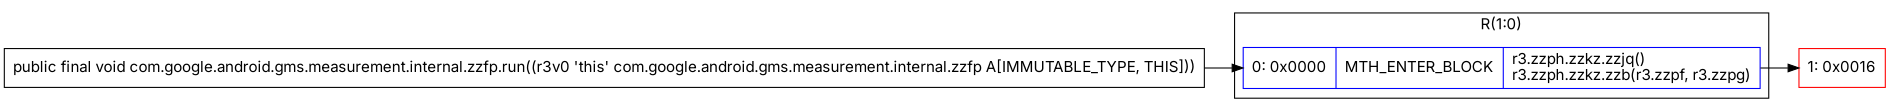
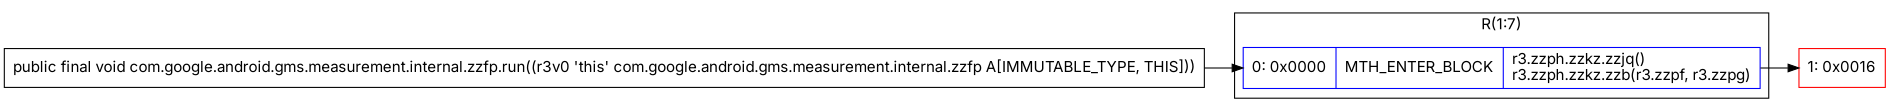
cluster "R(1:0)": label "R(1:0)" -> "R(1:7)"
